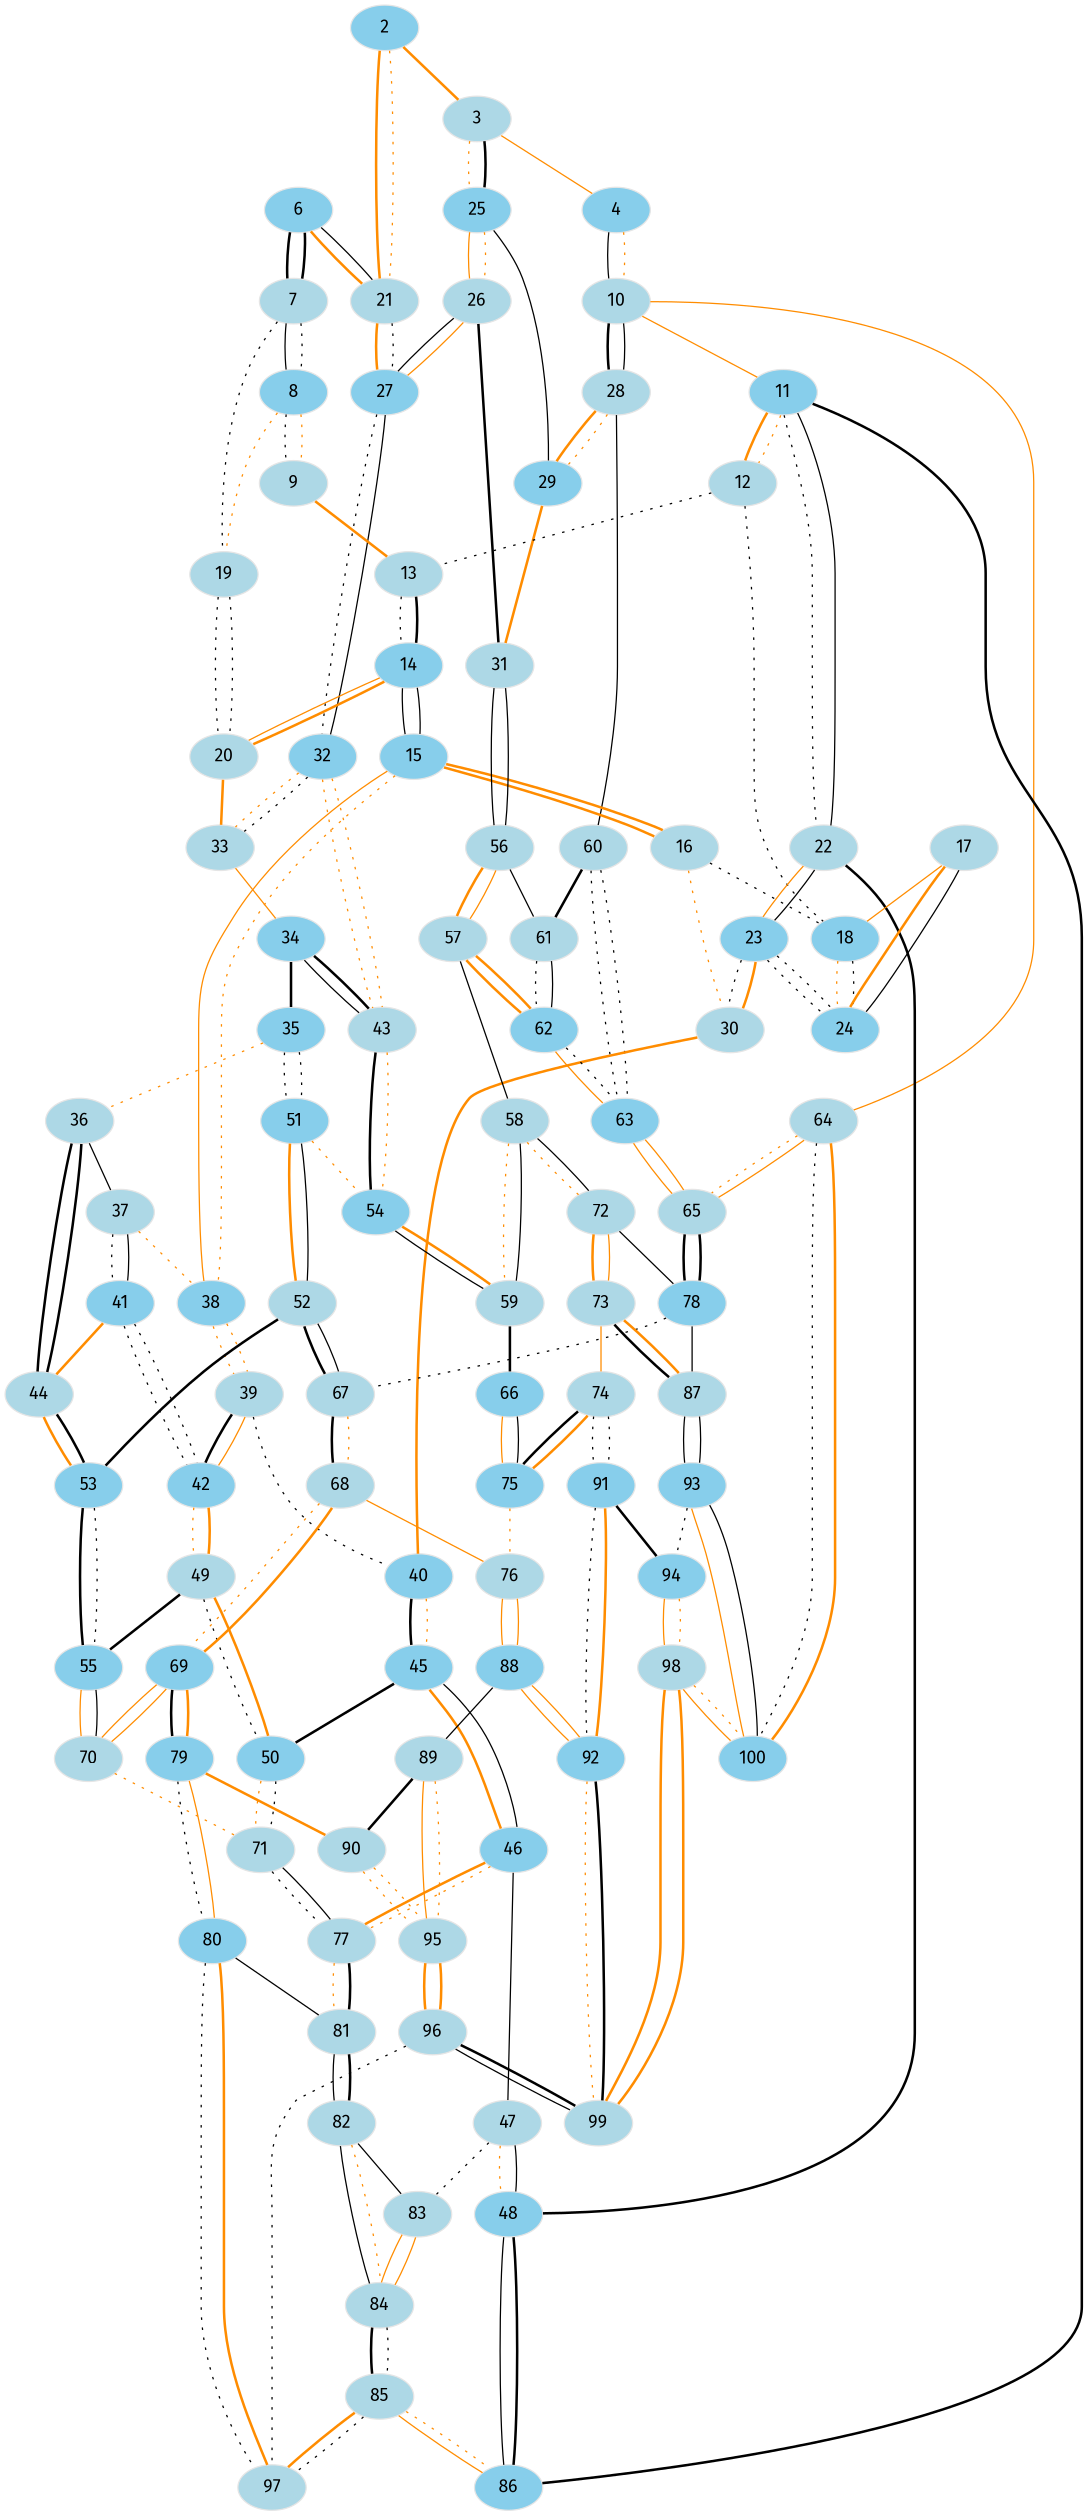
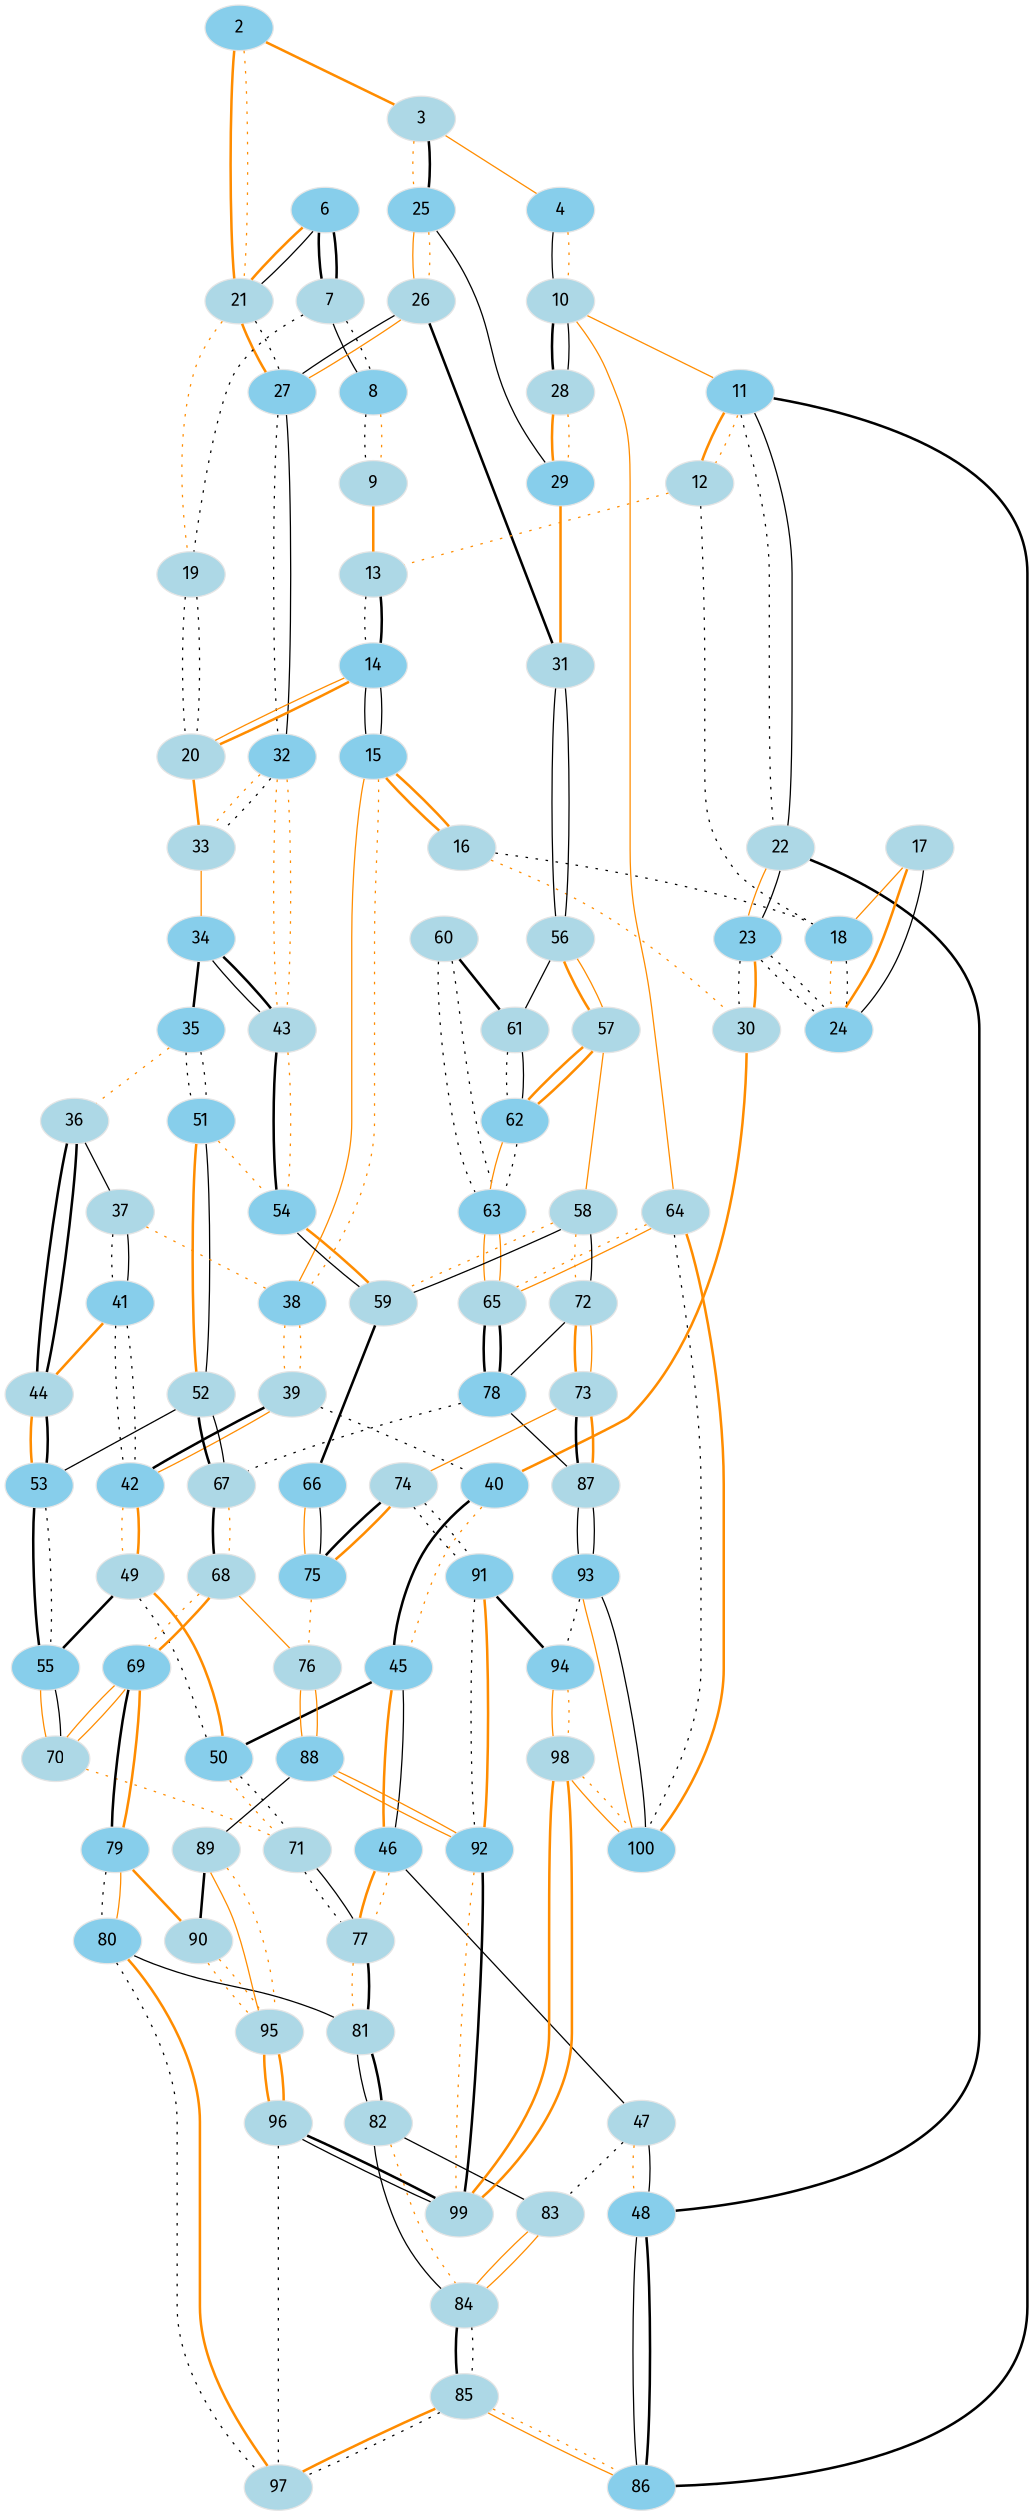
edge "8" -- "19": now "21" -- "19"
edge "12" -- "13": color black -> darkorange
edge "28" -- "60": removed
edge "57" -- "58": color black -> darkorange
edge "52" -- "53": style bold -> solid
